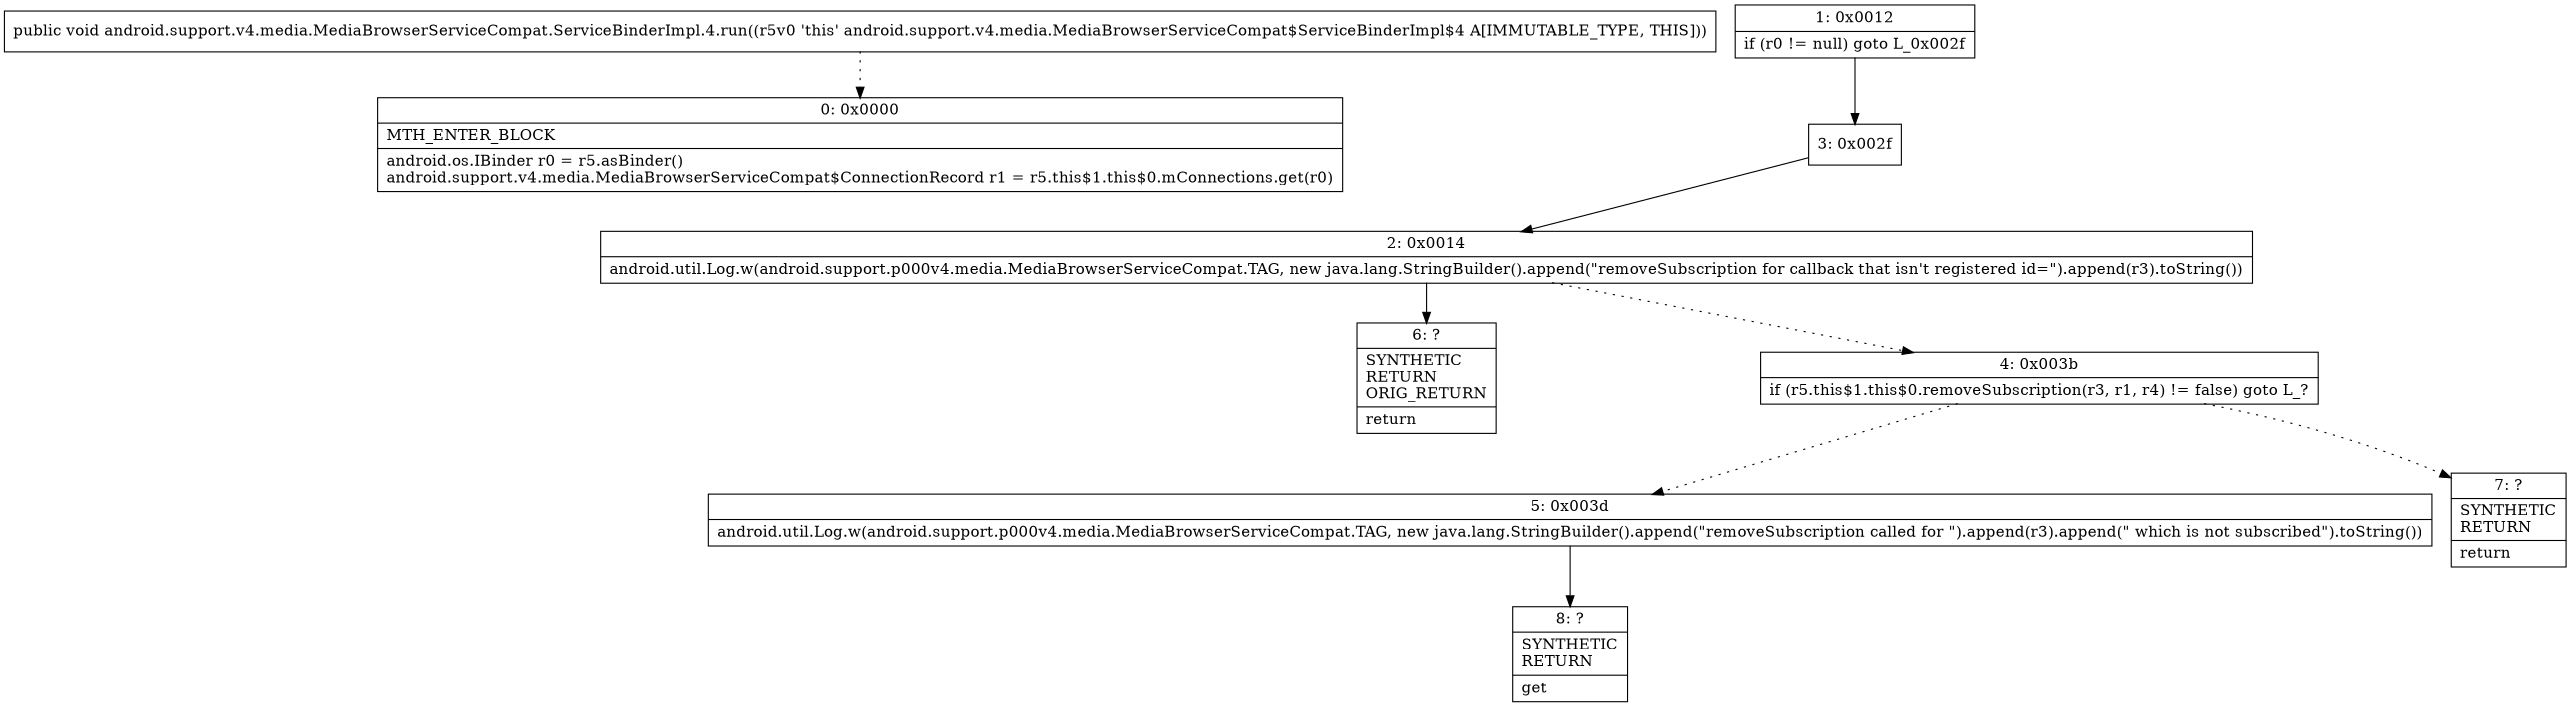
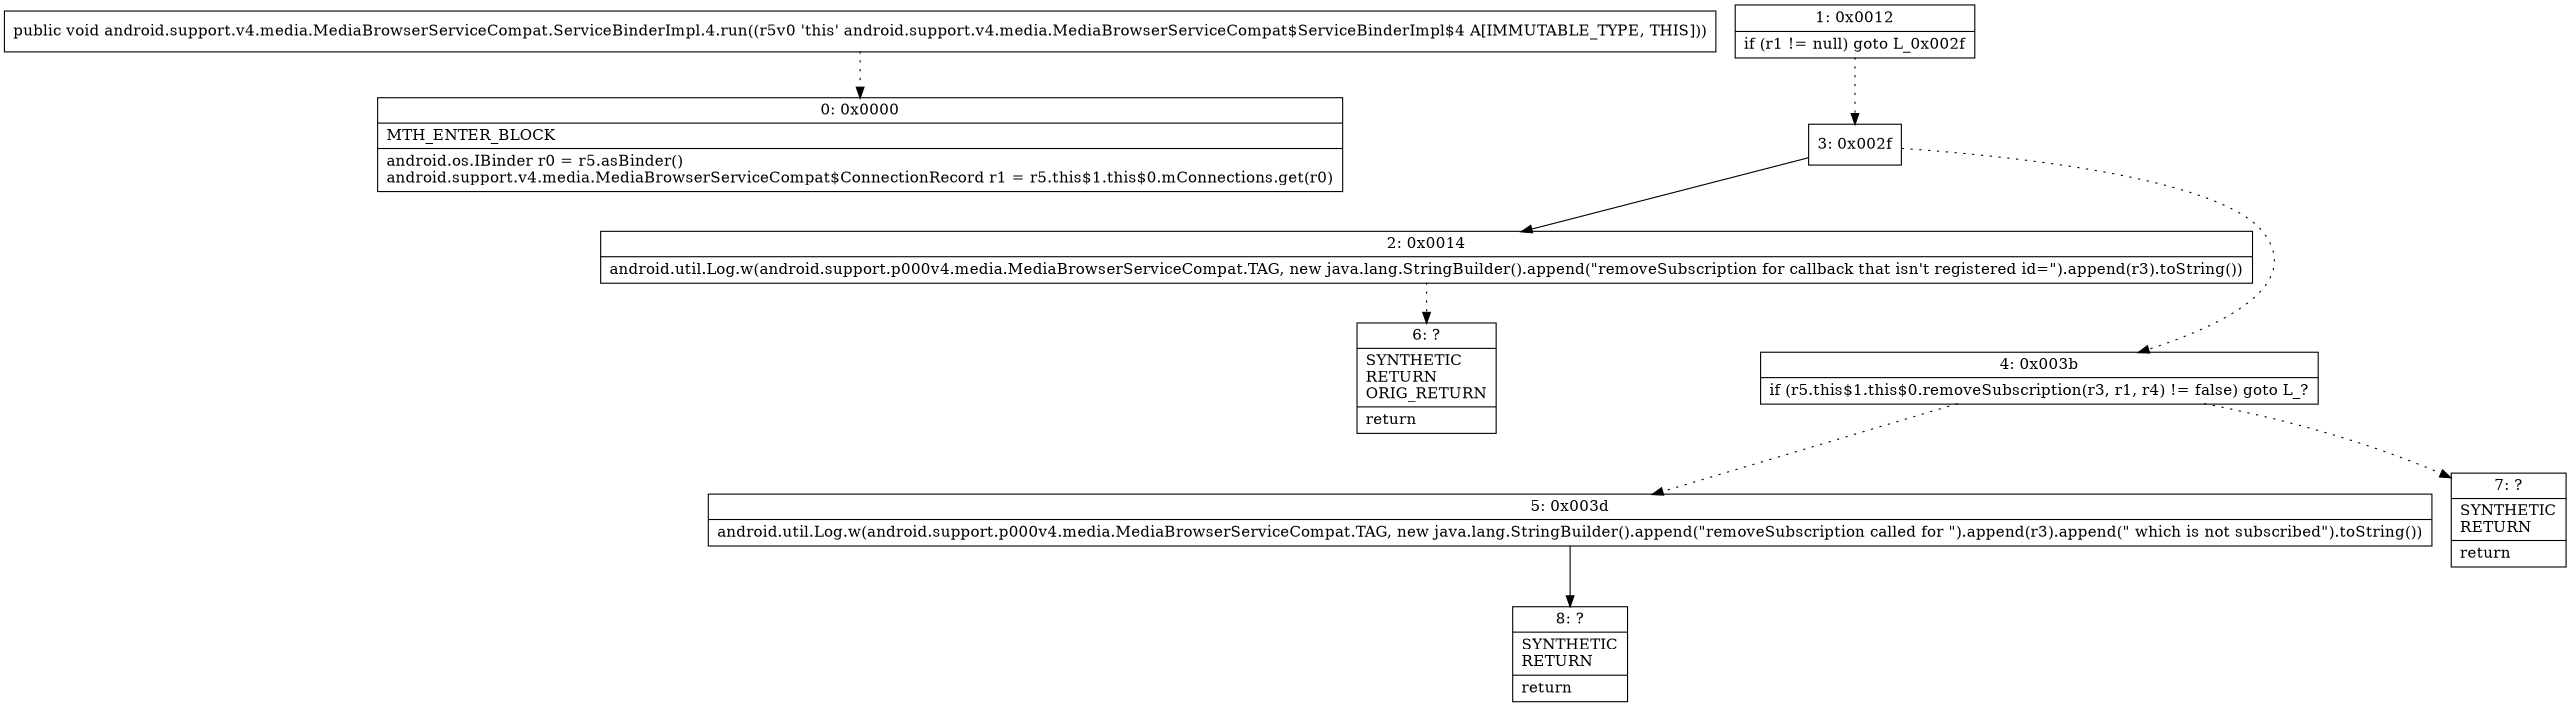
node "1: 0x0012": text "if (r0 != null) goto L_0x002f" -> "if (r1 != null) goto L_0x002f"
edge "1: 0x0012" -> "3: 0x002f": style solid -> dotted
edge "2: 0x0014" -> "6: ?": style solid -> dotted
edge "2: 0x0014" -> "4: 0x003b": now "3: 0x002f" -> "4: 0x003b"
node "8: ?": text "get" -> "return"
